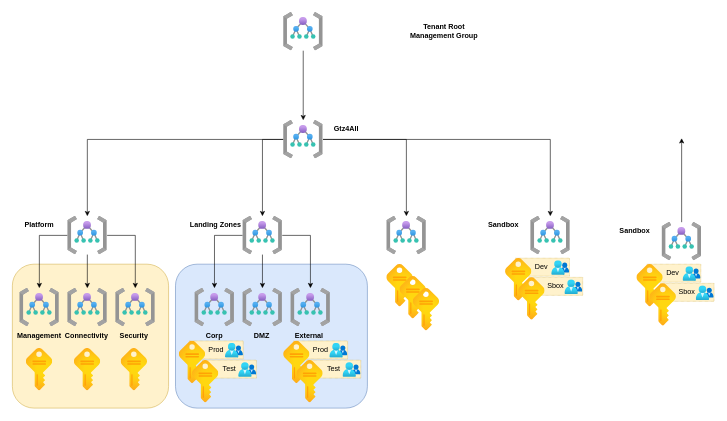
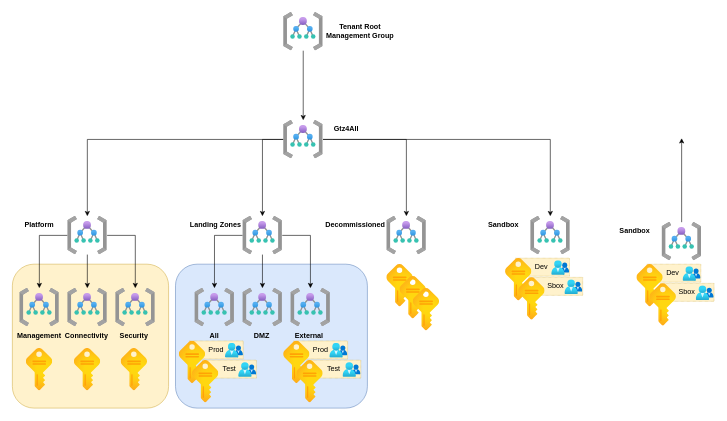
node "Tenant Root Management Group": moved (444, 32) -> (360, 32)
node "Decommissioned": added
node "Corp": label "Corp" -> "All"
